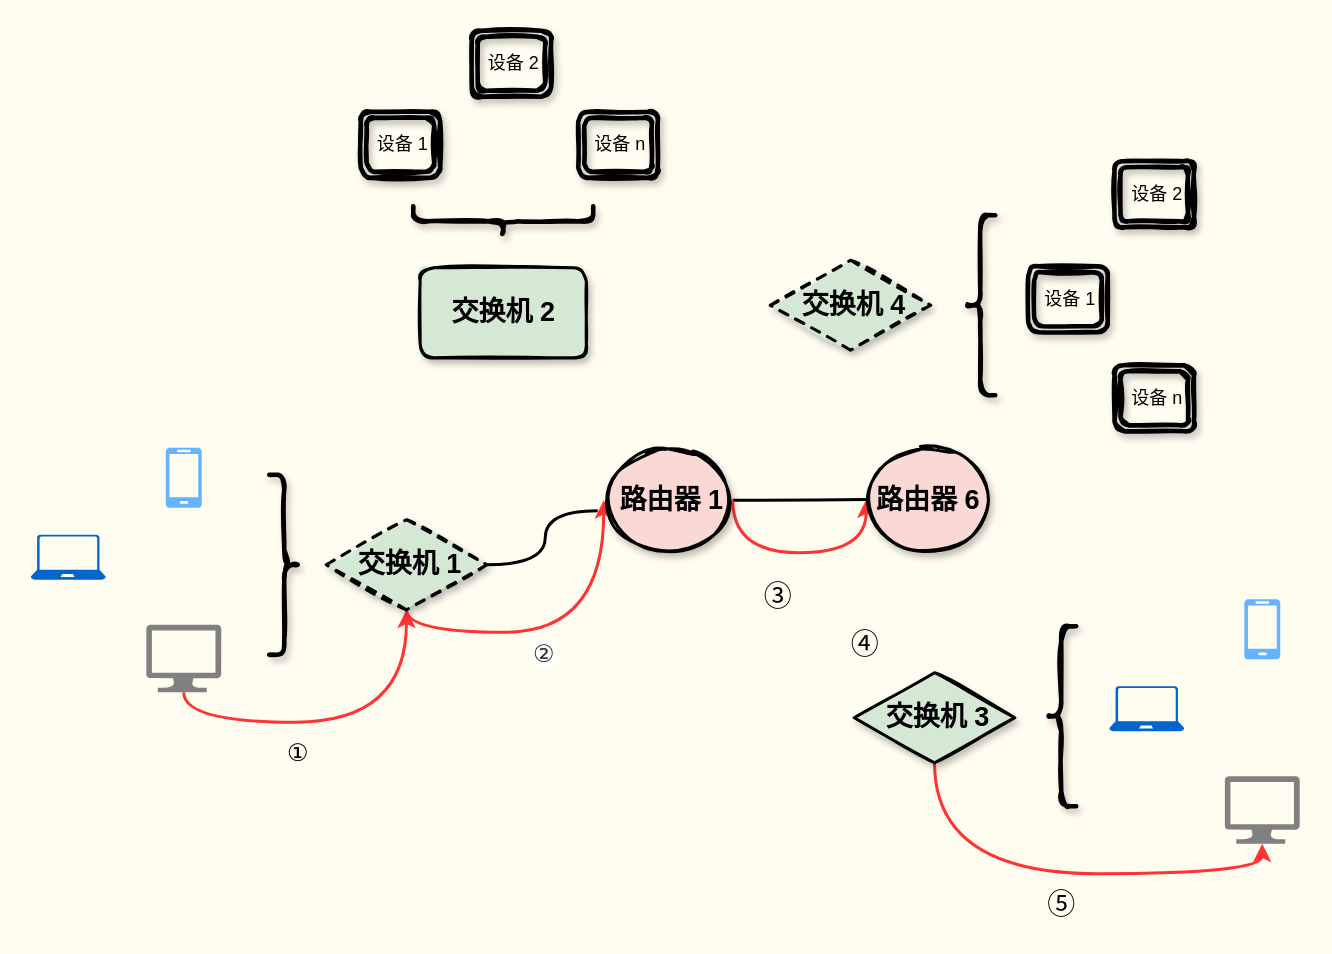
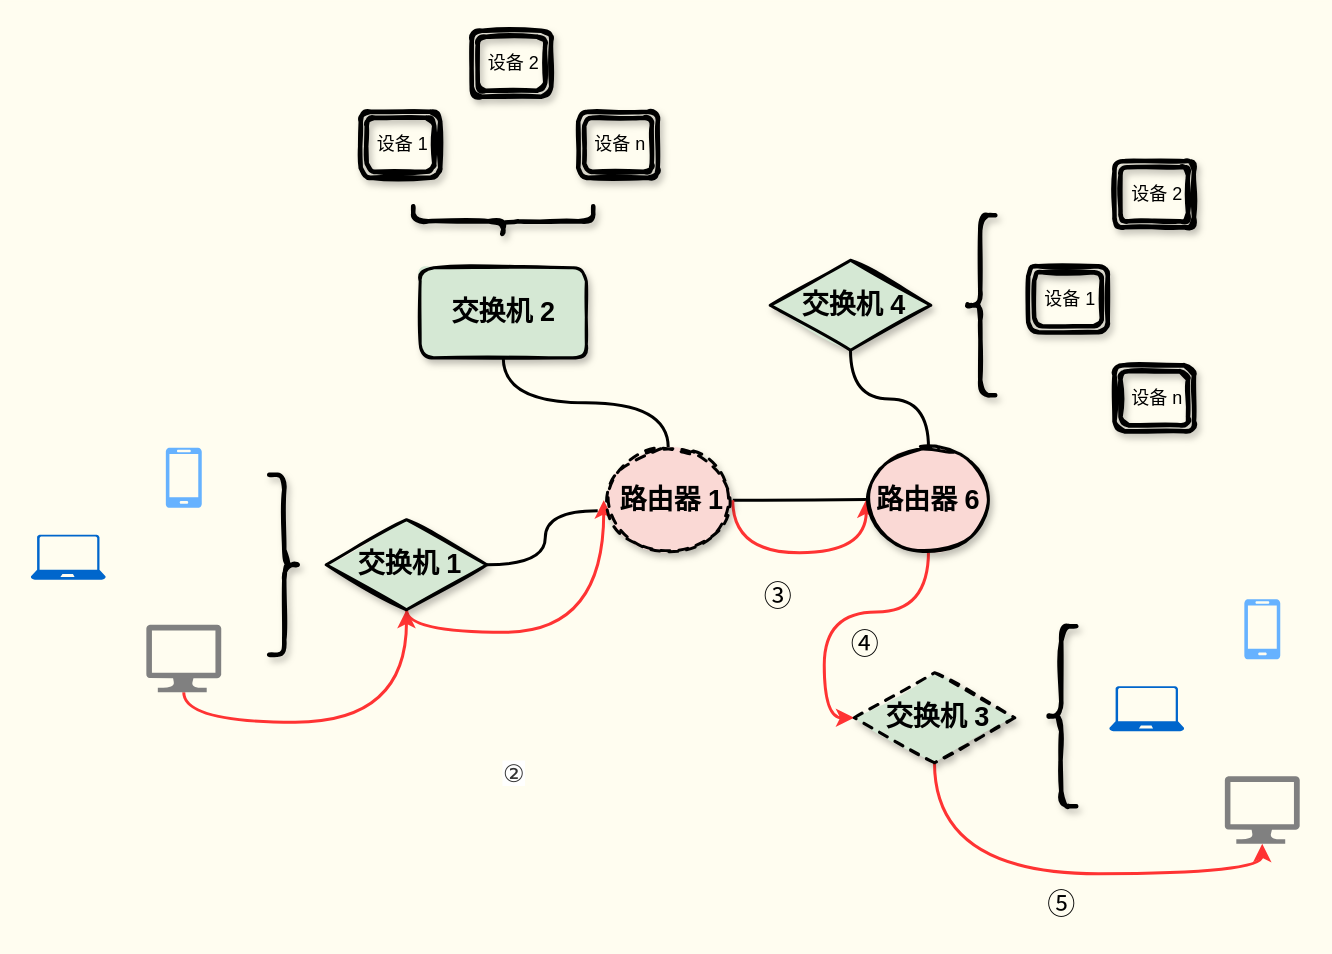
node "交换机 4": style dashed -> solid
edge "交换机 4" -- "路由器 6": added
edge "交换机 2" -- "路由器 1": added
node "路由器 1": style solid -> dashed
node "交换机 1": style dashed -> solid
edge "路由器 6" -> "交换机 3": added
node "②": moved (544, 653) -> (514, 773)
node "交换机 3": style solid -> dashed
node "①": removed
